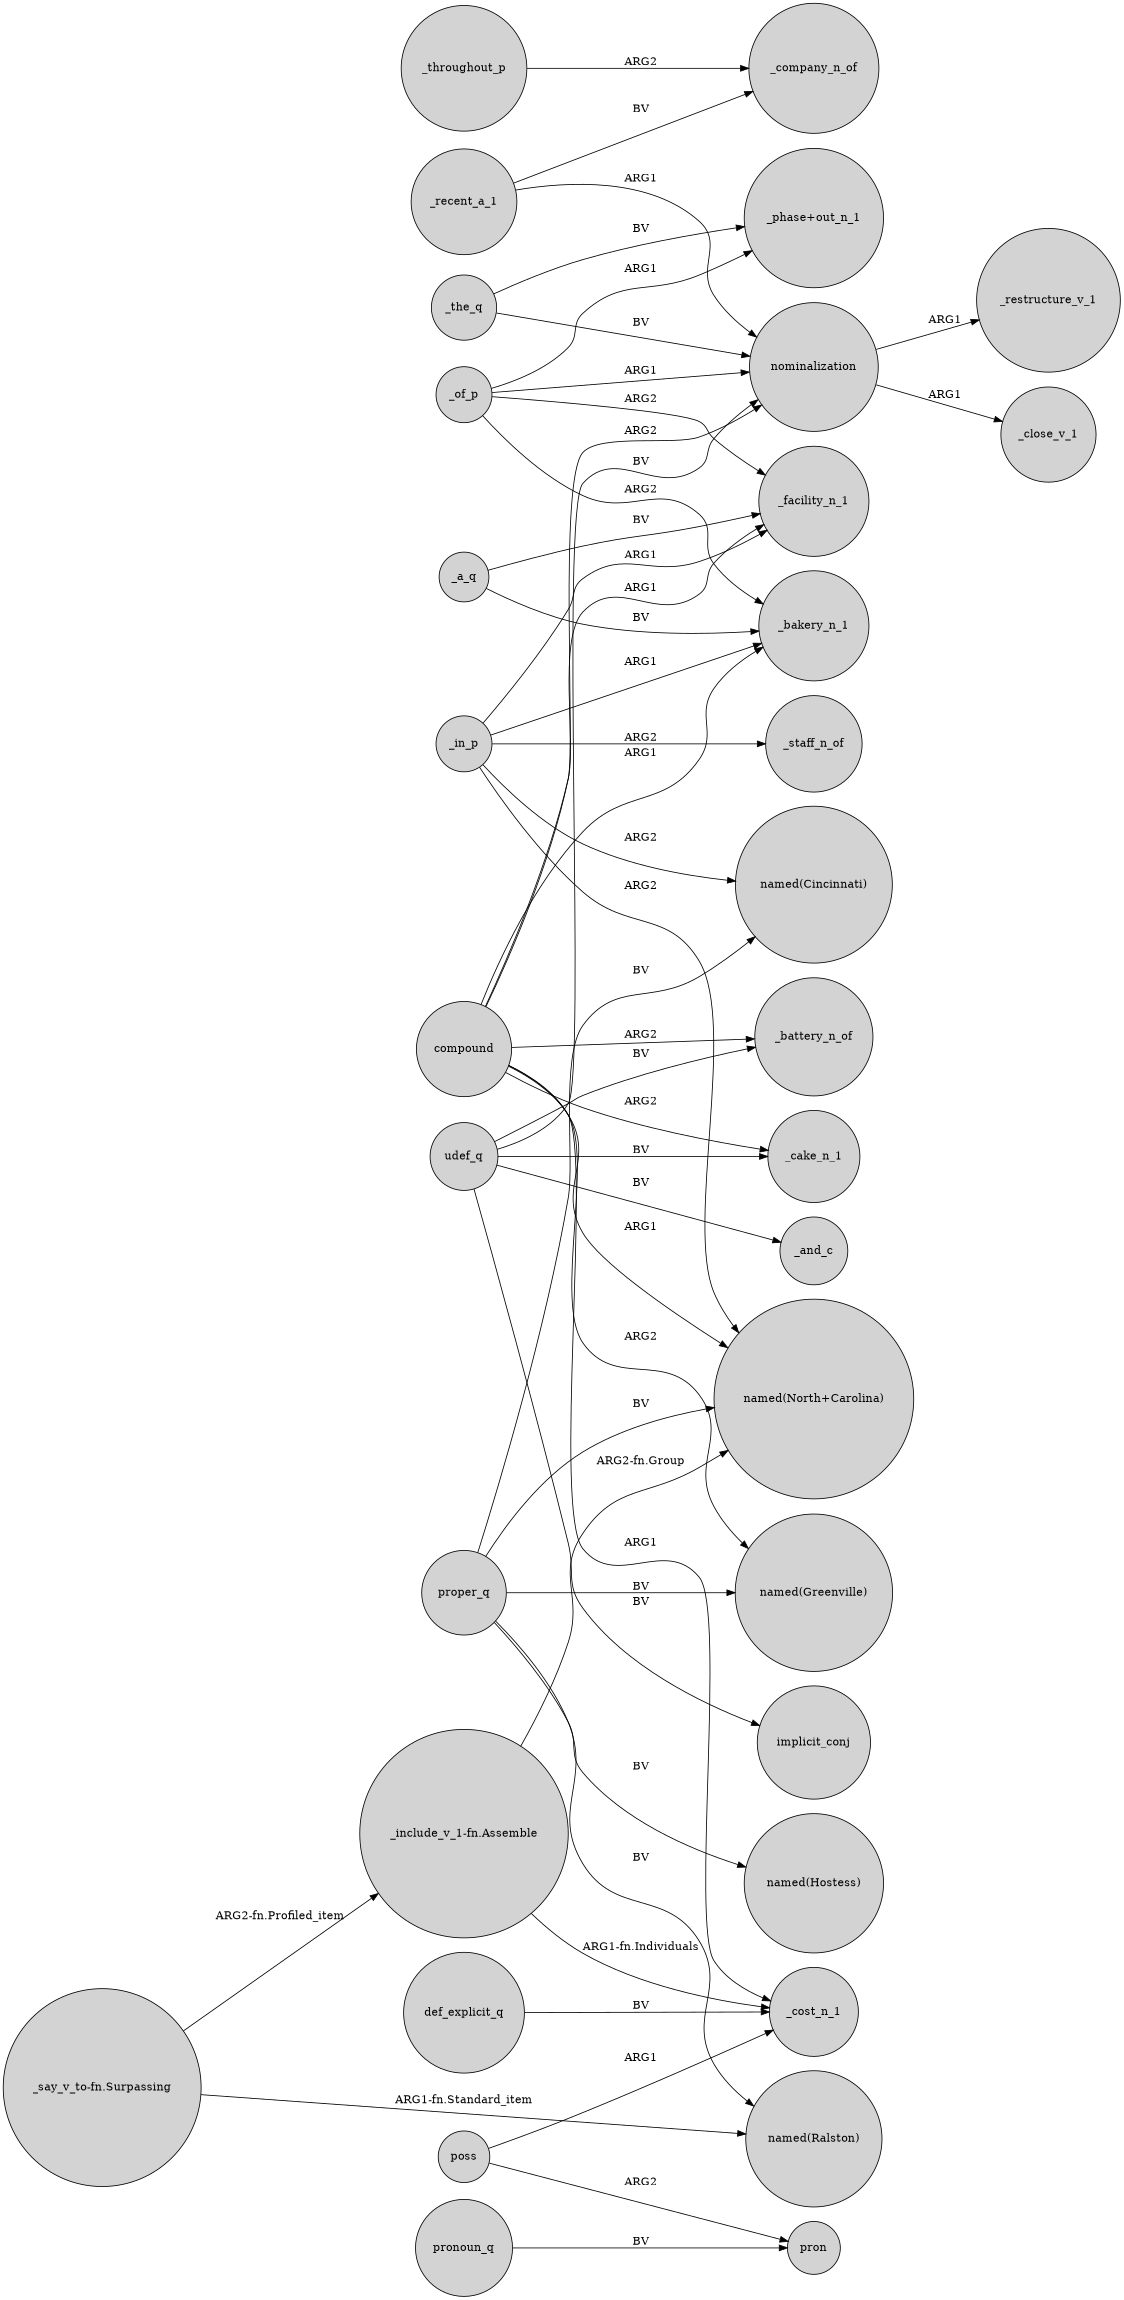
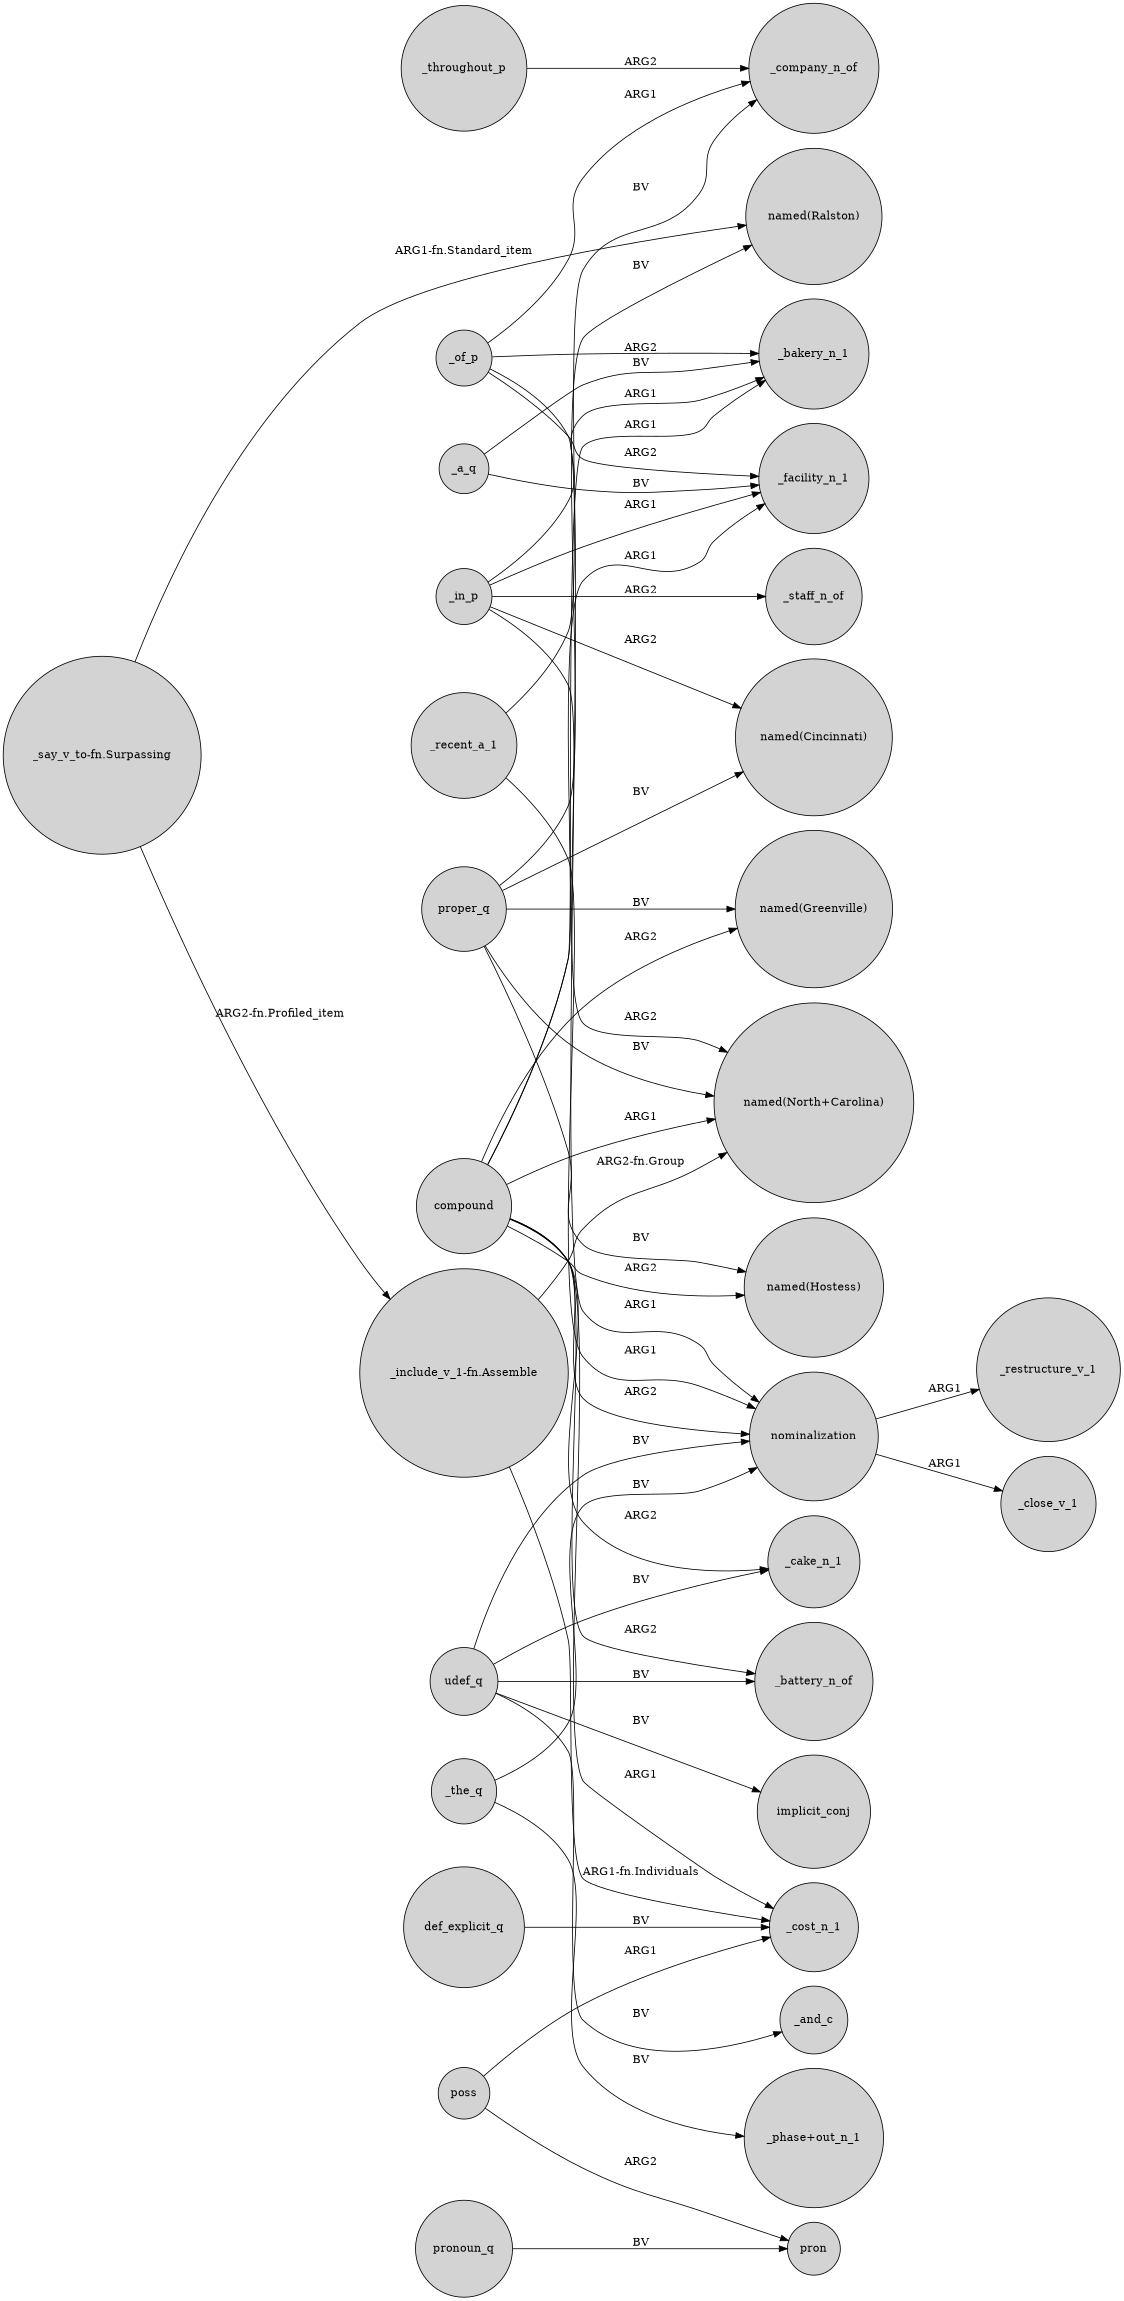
edge "_of_p" -> "_phase+out_n_1": now "_of_p" -> "_company_n_of"
edge "compound" -> "named(Hostess)": added, label "ARG2"
